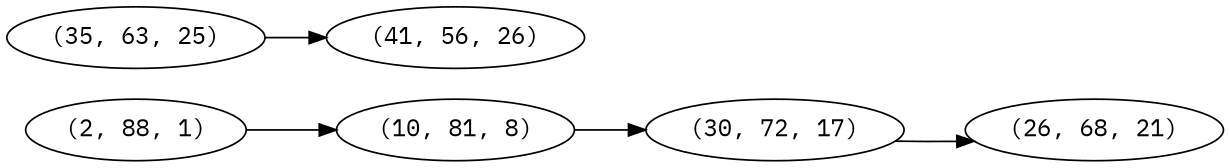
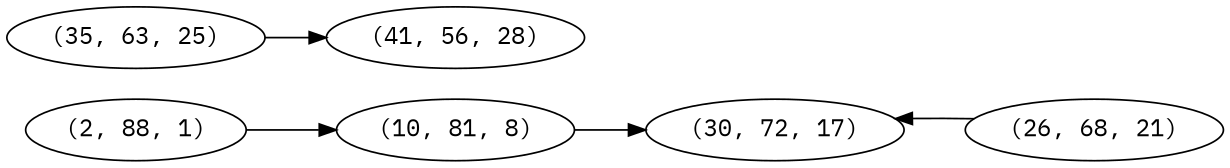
node "(41, 56, 26)": label "(41, 56, 26)" -> "(41, 56, 28)"
edge "(30, 72, 17)" -> "(26, 68, 21)": reversed
